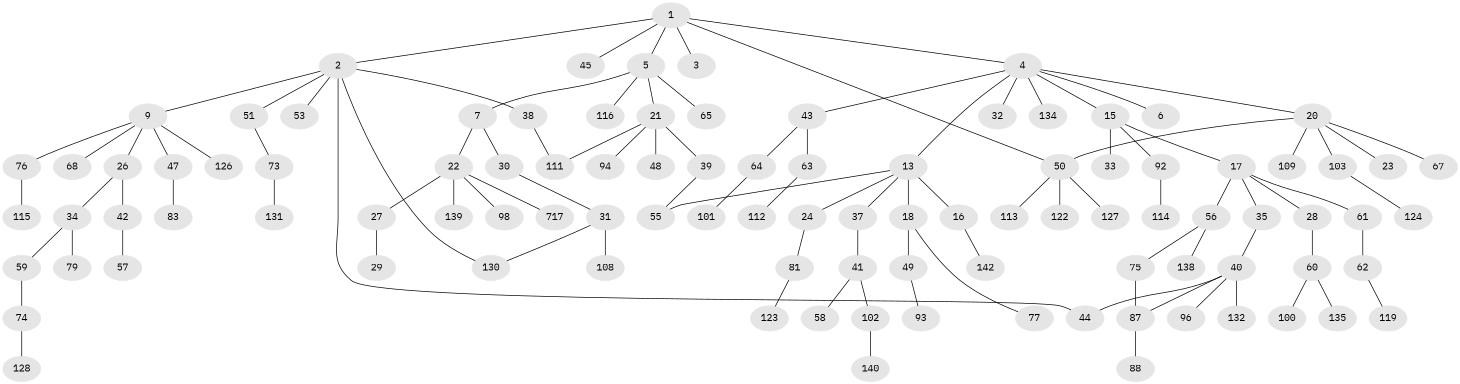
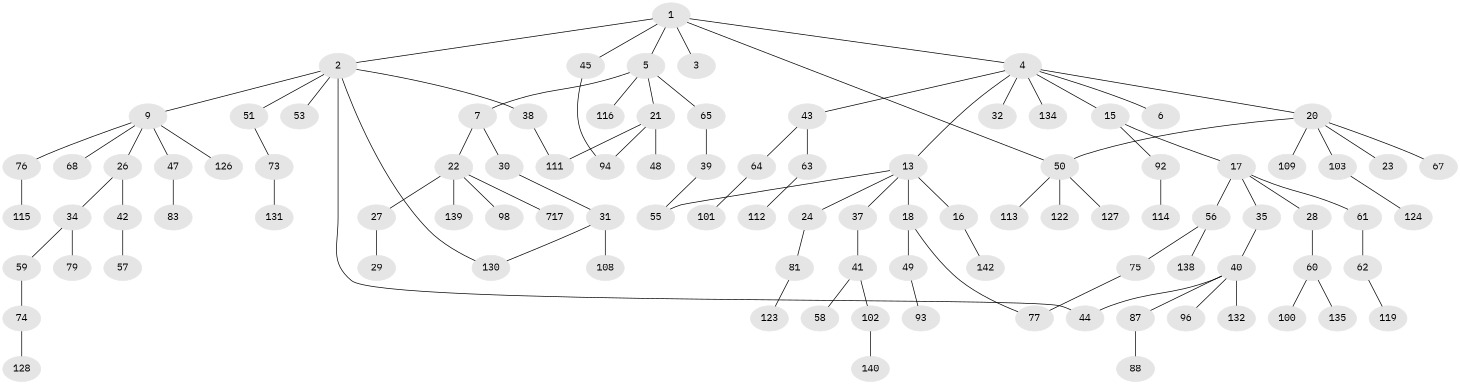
edge "45" -- "94": added
edge "21" -- "39": now "65" -- "39"
node "33": removed
edge "75" -- "87": now "75" -- "77"
